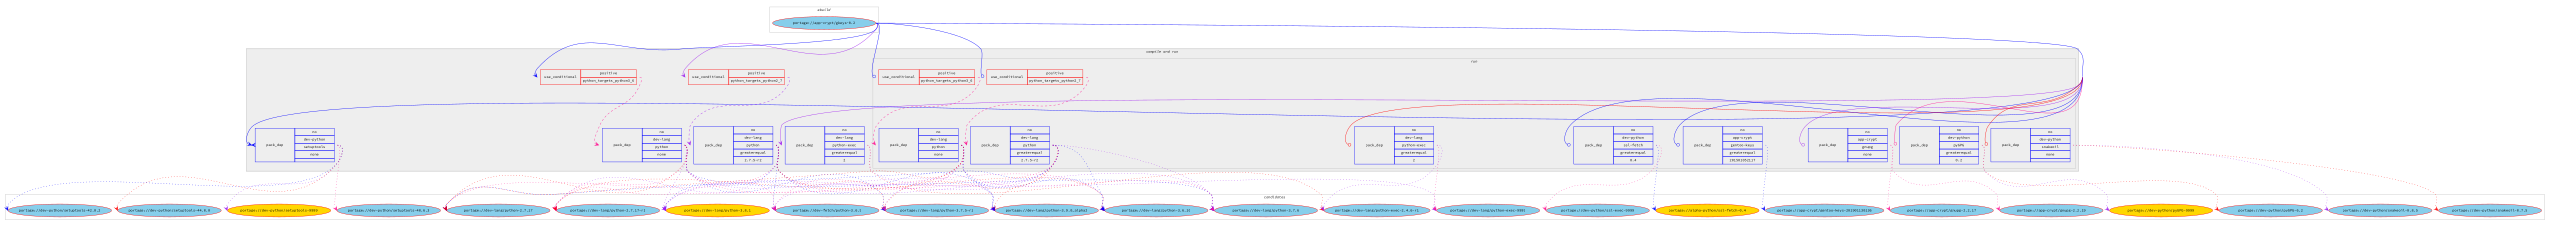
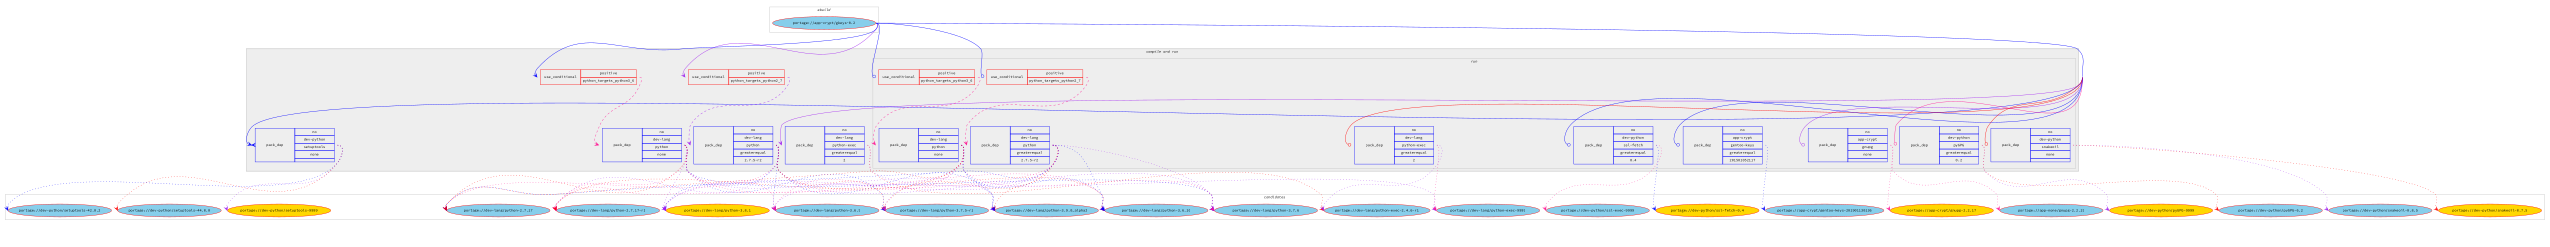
node "portage://dev-python/setuptools-40.6.3": removed
node "portage://dev-fetch/python-3.6.9": label "portage://dev-fetch/python-3.6.9" -> "portage://dev-lang/python-3.6.9"
node "portage://alpha-python/ssl-fetch-0.4": label "portage://alpha-python/ssl-fetch-0.4" -> "portage://dev-python/ssl-fetch-0.4"
node "portage://app-crypt/gnupg-2.2.17": fillcolor skyblue -> gold
node "portage://app-crypt/gnupg-2.2.19": label "portage://app-crypt/gnupg-2.2.19" -> "portage://app-none/gnupg-2.2.19"
node "portage://dev-python/snakeoil-0.7.5": fillcolor skyblue -> gold
